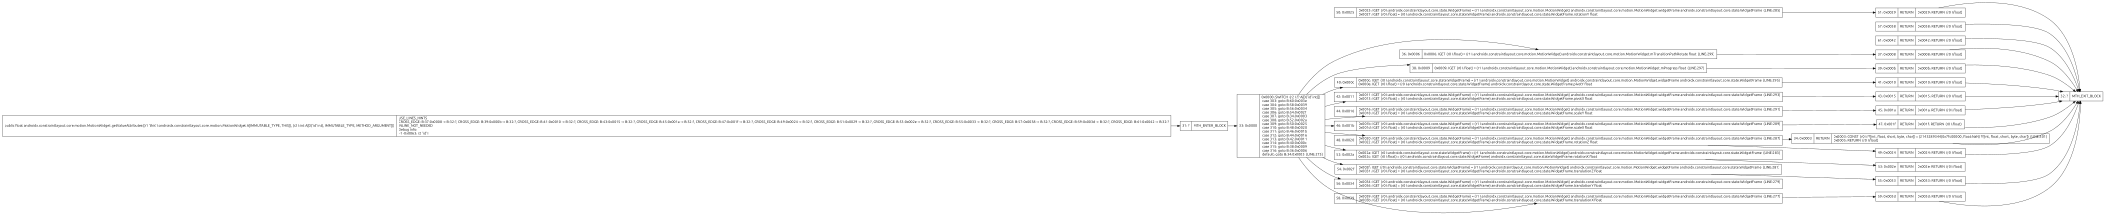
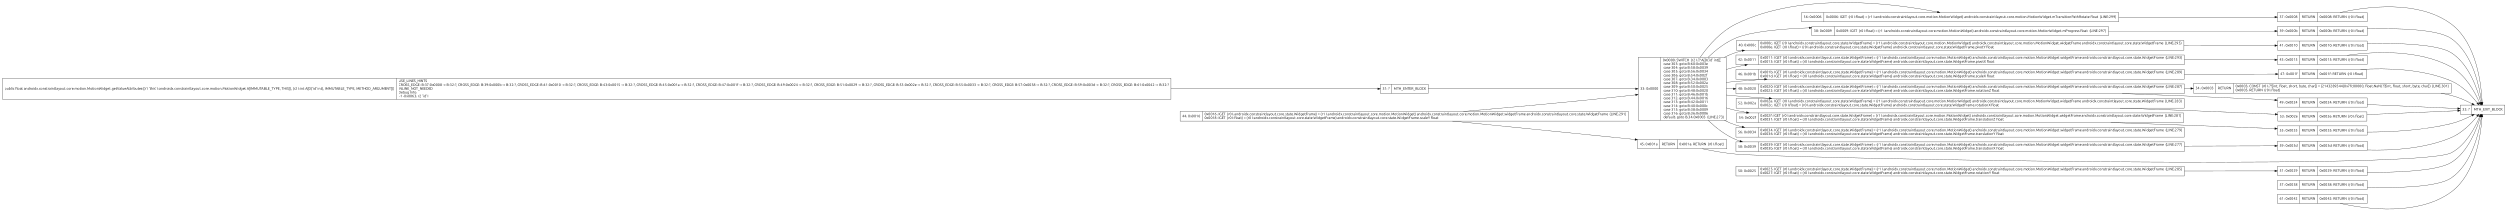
edge "53: 0x002e" -> "32: ?": added
edge "33: 0x0000" -> "44: 0x0016": reversed
